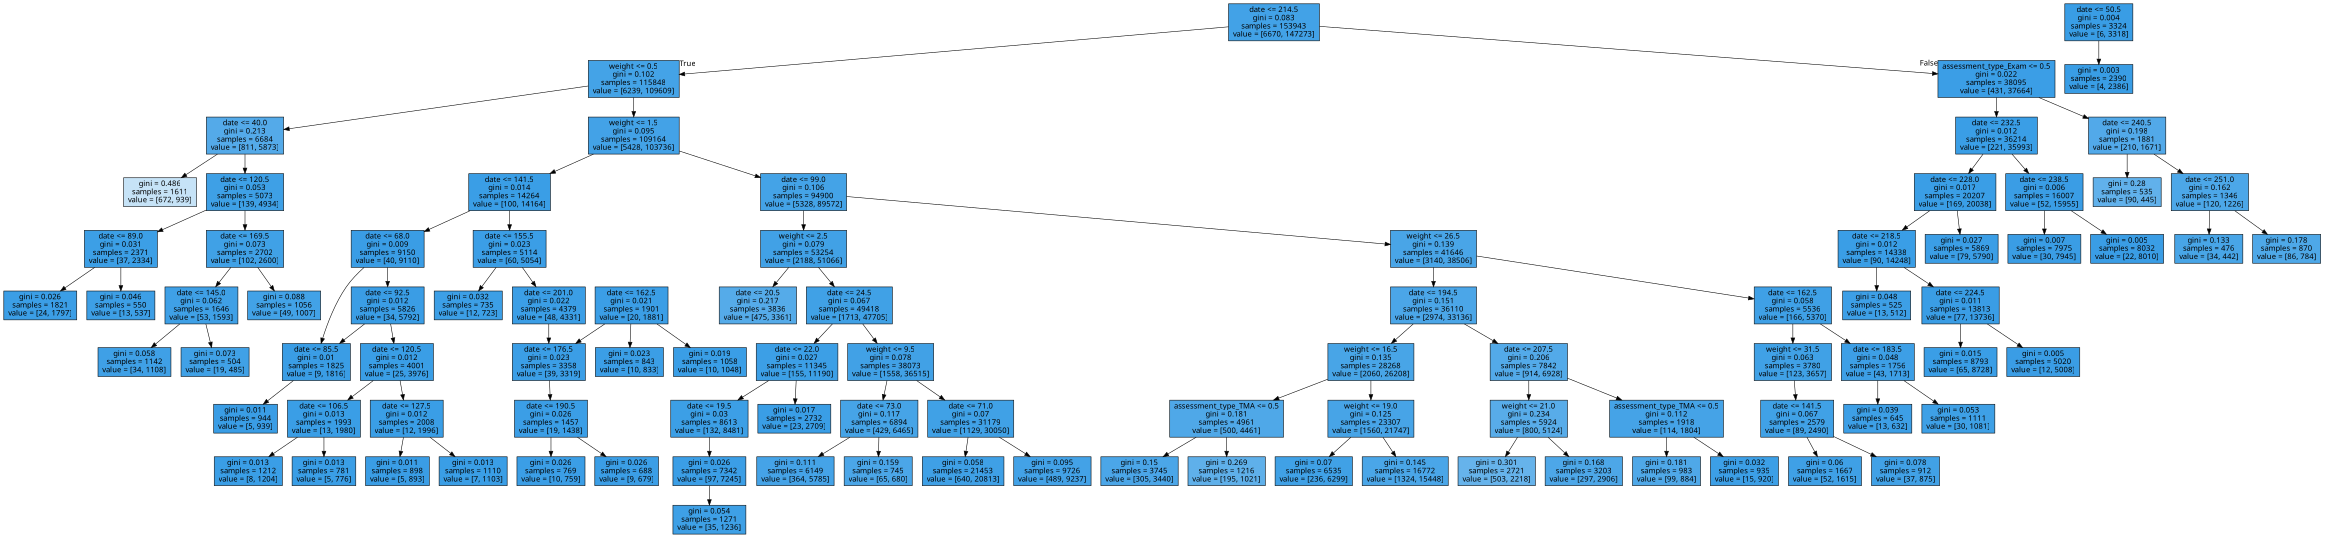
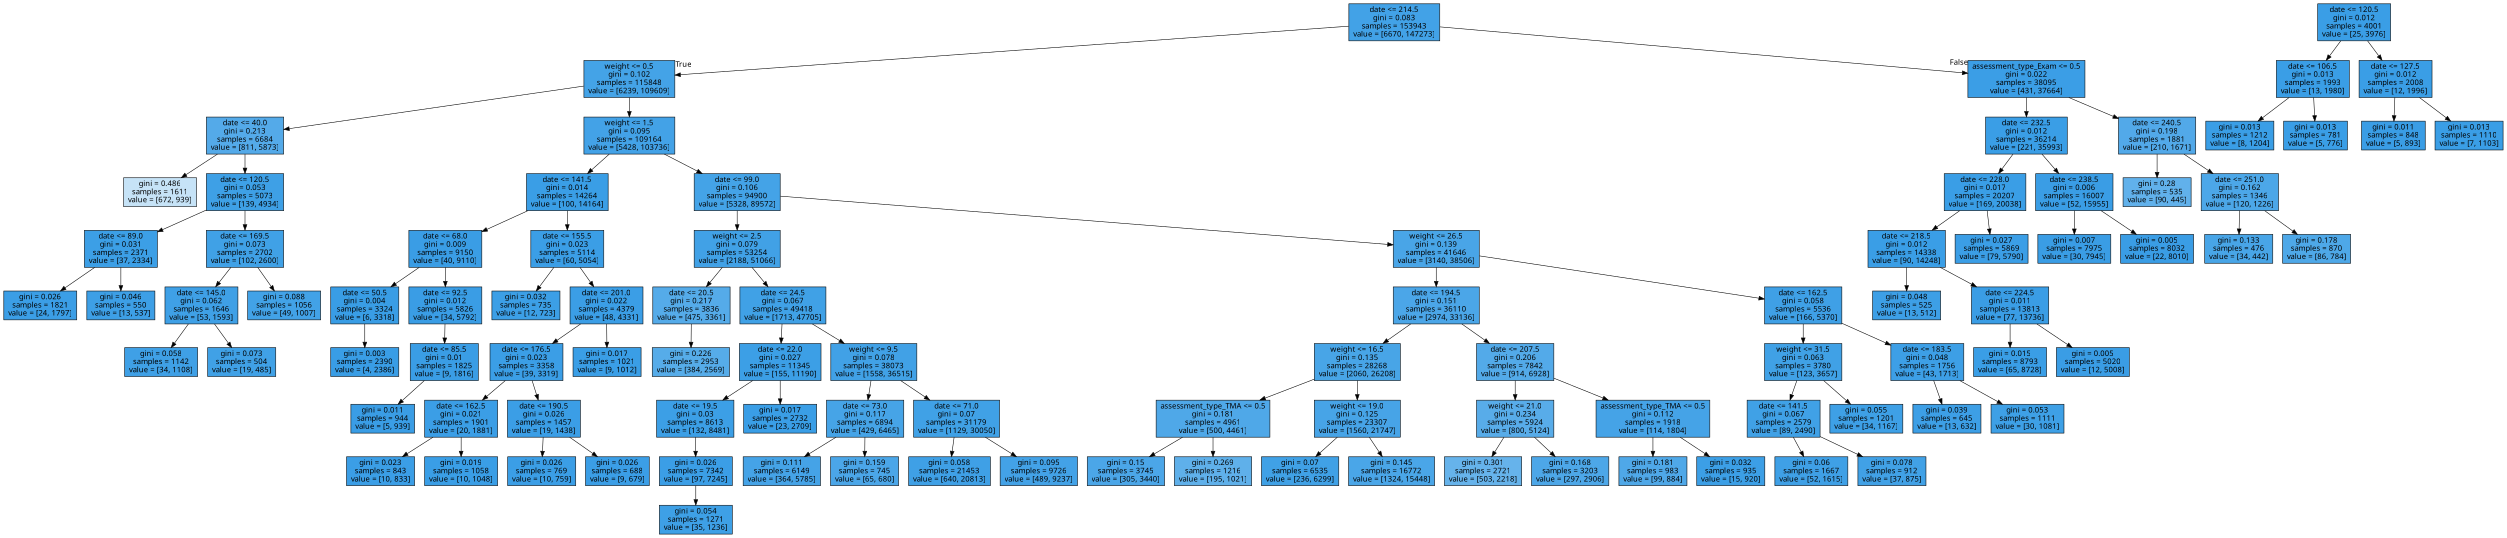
edge "date <= 68.0 gini = 0.009 samples = 9150 value = [40, 9110]" -> "date <= 85.5 gini = 0.01 samples = 1825 value = [9, 1816]": now "date <= 68.0 gini = 0.009 samples = 9150 value = [40, 9110]" -> "date <= 50.5 gini = 0.004 samples = 3324 value = [6, 3318]"
edge "date <= 92.5 gini = 0.012 samples = 5826 value = [34, 5792]" -> "date <= 120.5 gini = 0.012 samples = 4001 value = [25, 3976]": removed
edge "date <= 162.5 gini = 0.021 samples = 1901 value = [20, 1881]" -> "date <= 176.5 gini = 0.023 samples = 3358 value = [39, 3319]": reversed
node "gini = 0.017 samples = 1021 value = [9, 1012]": added
node "gini = 0.226 samples = 2953 value = [384, 2569]": added
node "gini = 0.055 samples = 1201 value = [34, 1167]": added
node "gini = 0.011 samples = 898 value = [5, 893]": label "gini = 0.011 samples = 898 value = [5, 893]" -> "gini = 0.011 samples = 848 value = [5, 893]"
